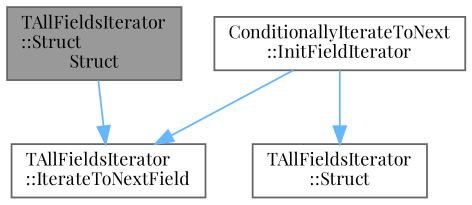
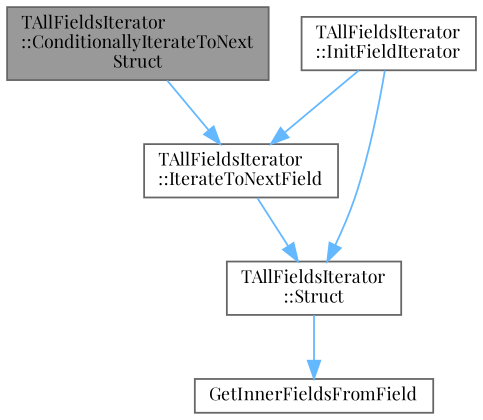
node "TAllFieldsIterator ::Struct Struct": label "TAllFieldsIterator ::Struct Struct" -> "TAllFieldsIterator ::ConditionallyIterateToNext Struct"
node "ConditionallyIterateToNext ::InitFieldIterator": label "ConditionallyIterateToNext ::InitFieldIterator" -> "TAllFieldsIterator ::InitFieldIterator"
edge "TAllFieldsIterator ::IterateToNextField" -> "TAllFieldsIterator ::Struct": added
node "GetInnerFieldsFromField": added
